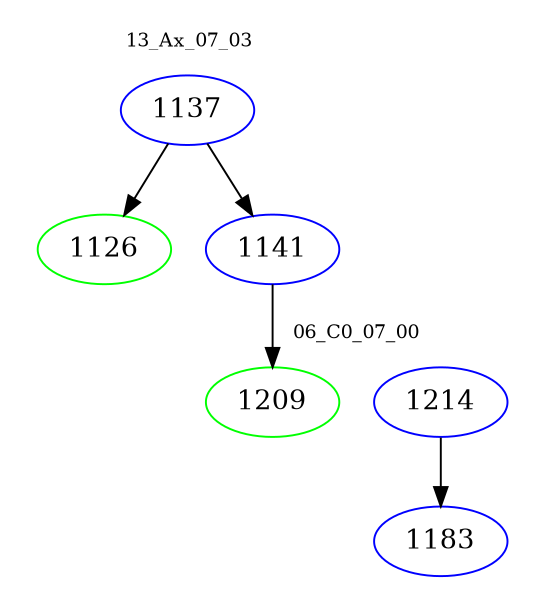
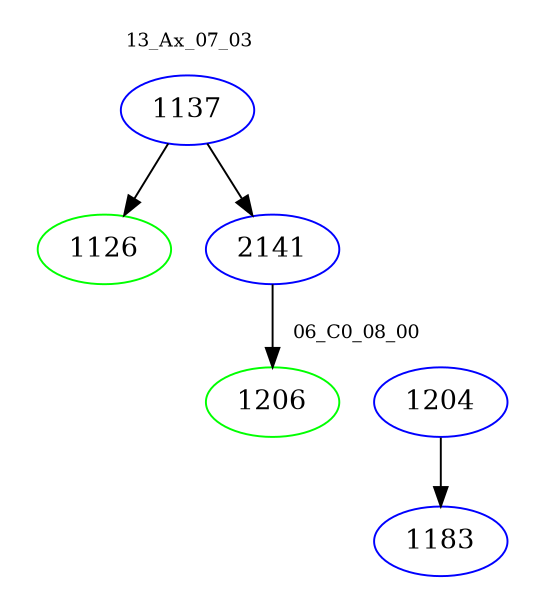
node "1141": label "1141" -> "2141"
cluster "06_C0_07_00": label "06_C0_07_00" -> "06_C0_08_00"
node "1209": label "1209" -> "1206"
node "1214": label "1214" -> "1204"
